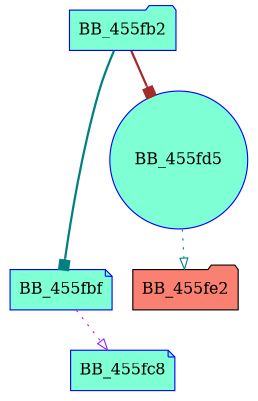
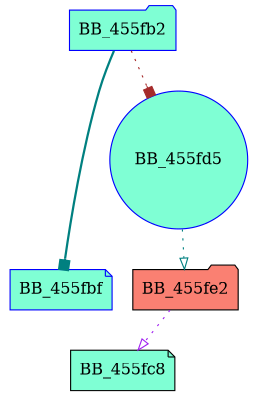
edge "BB_455fb2" -> "BB_455fd5": style bold -> dotted
edge "BB_455fbf" -> "BB_455fc8": now "BB_455fe2" -> "BB_455fc8"
node "BB_455fc8": color blue -> black
